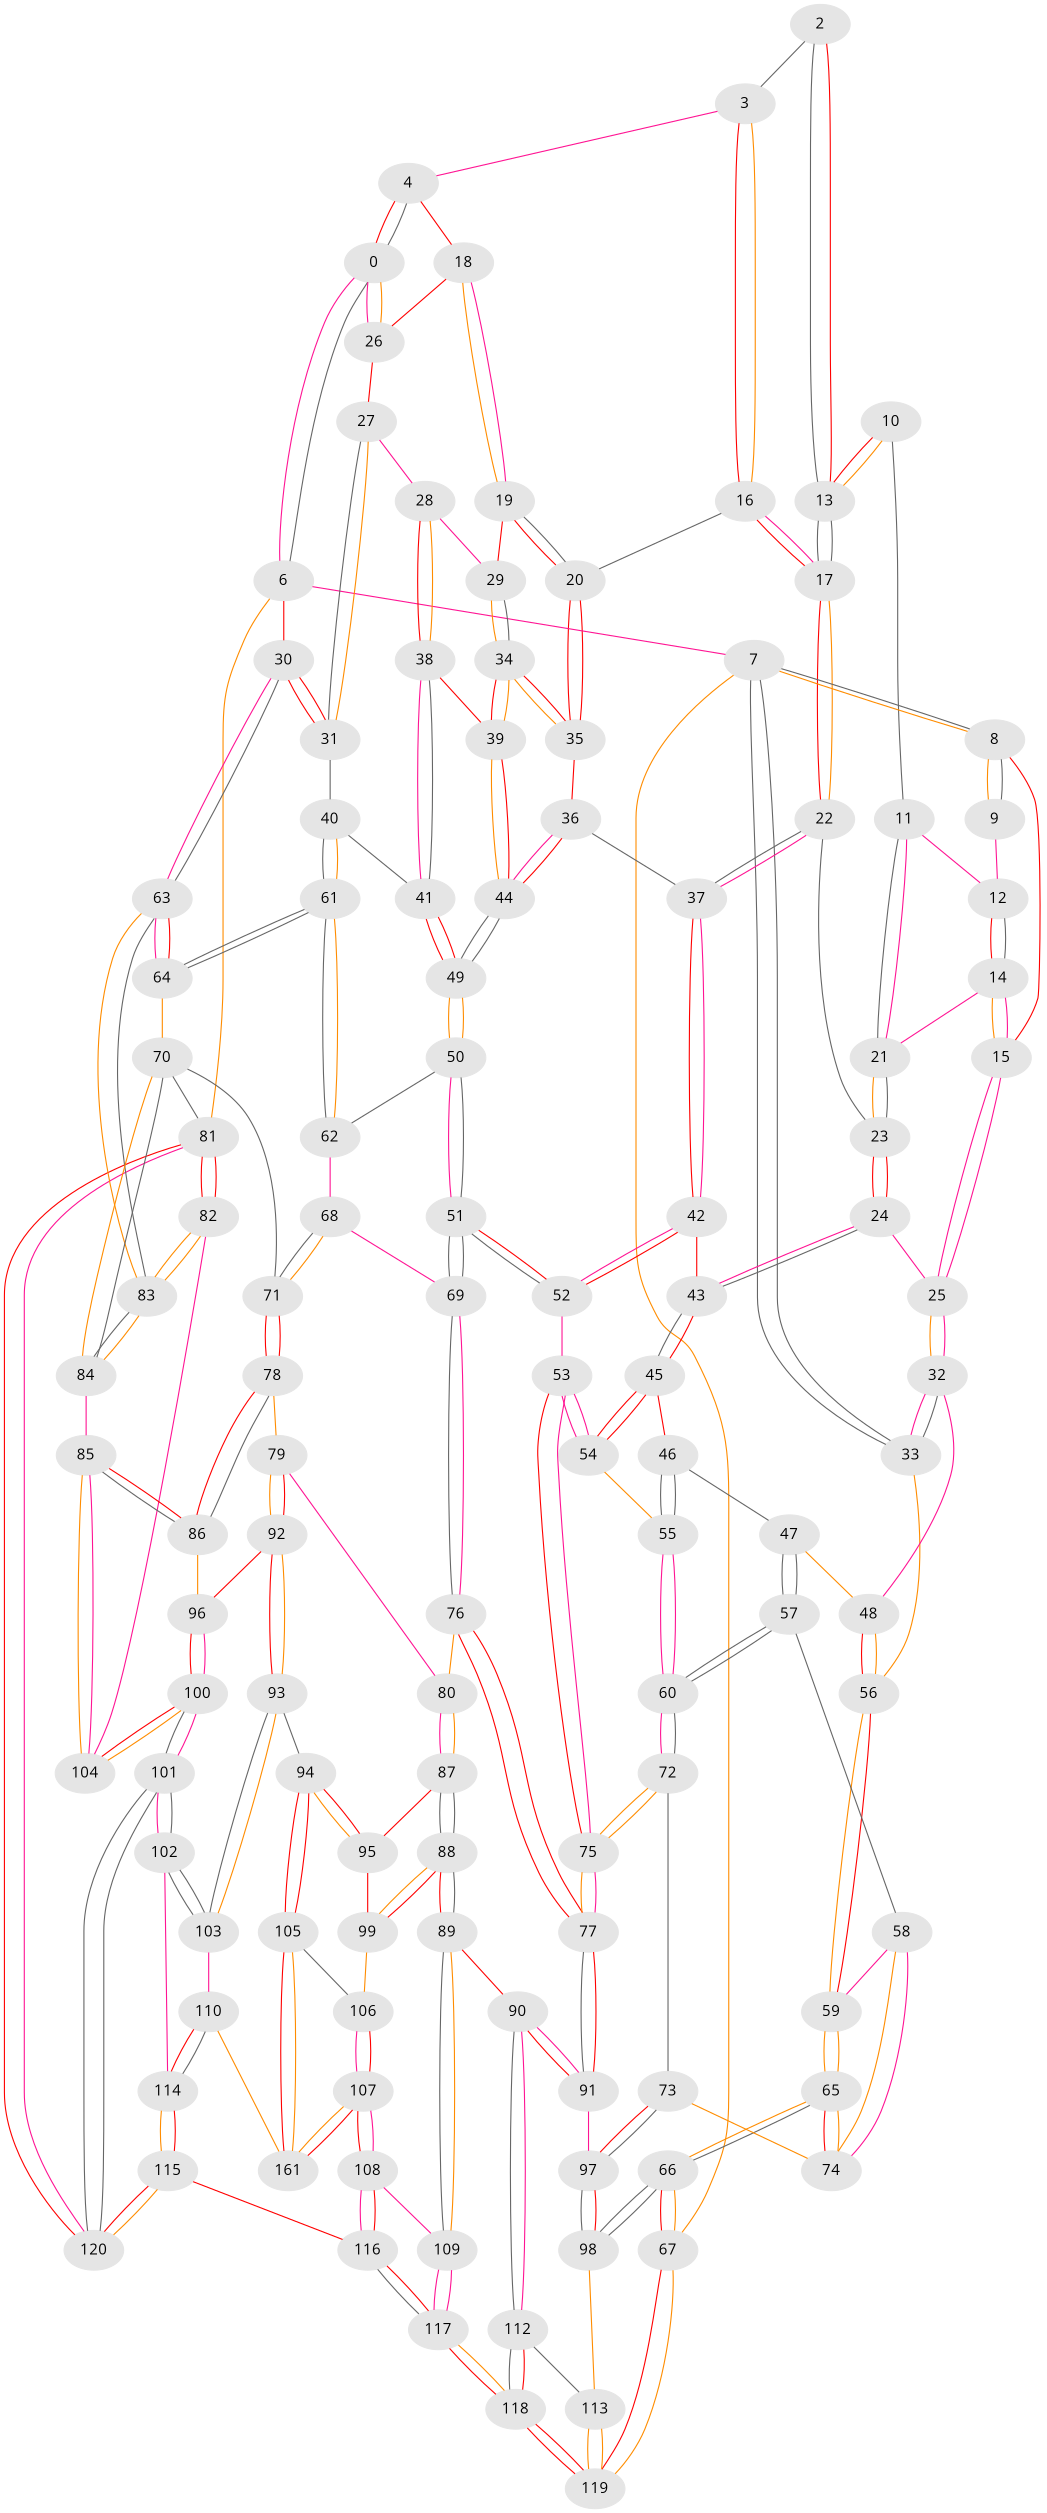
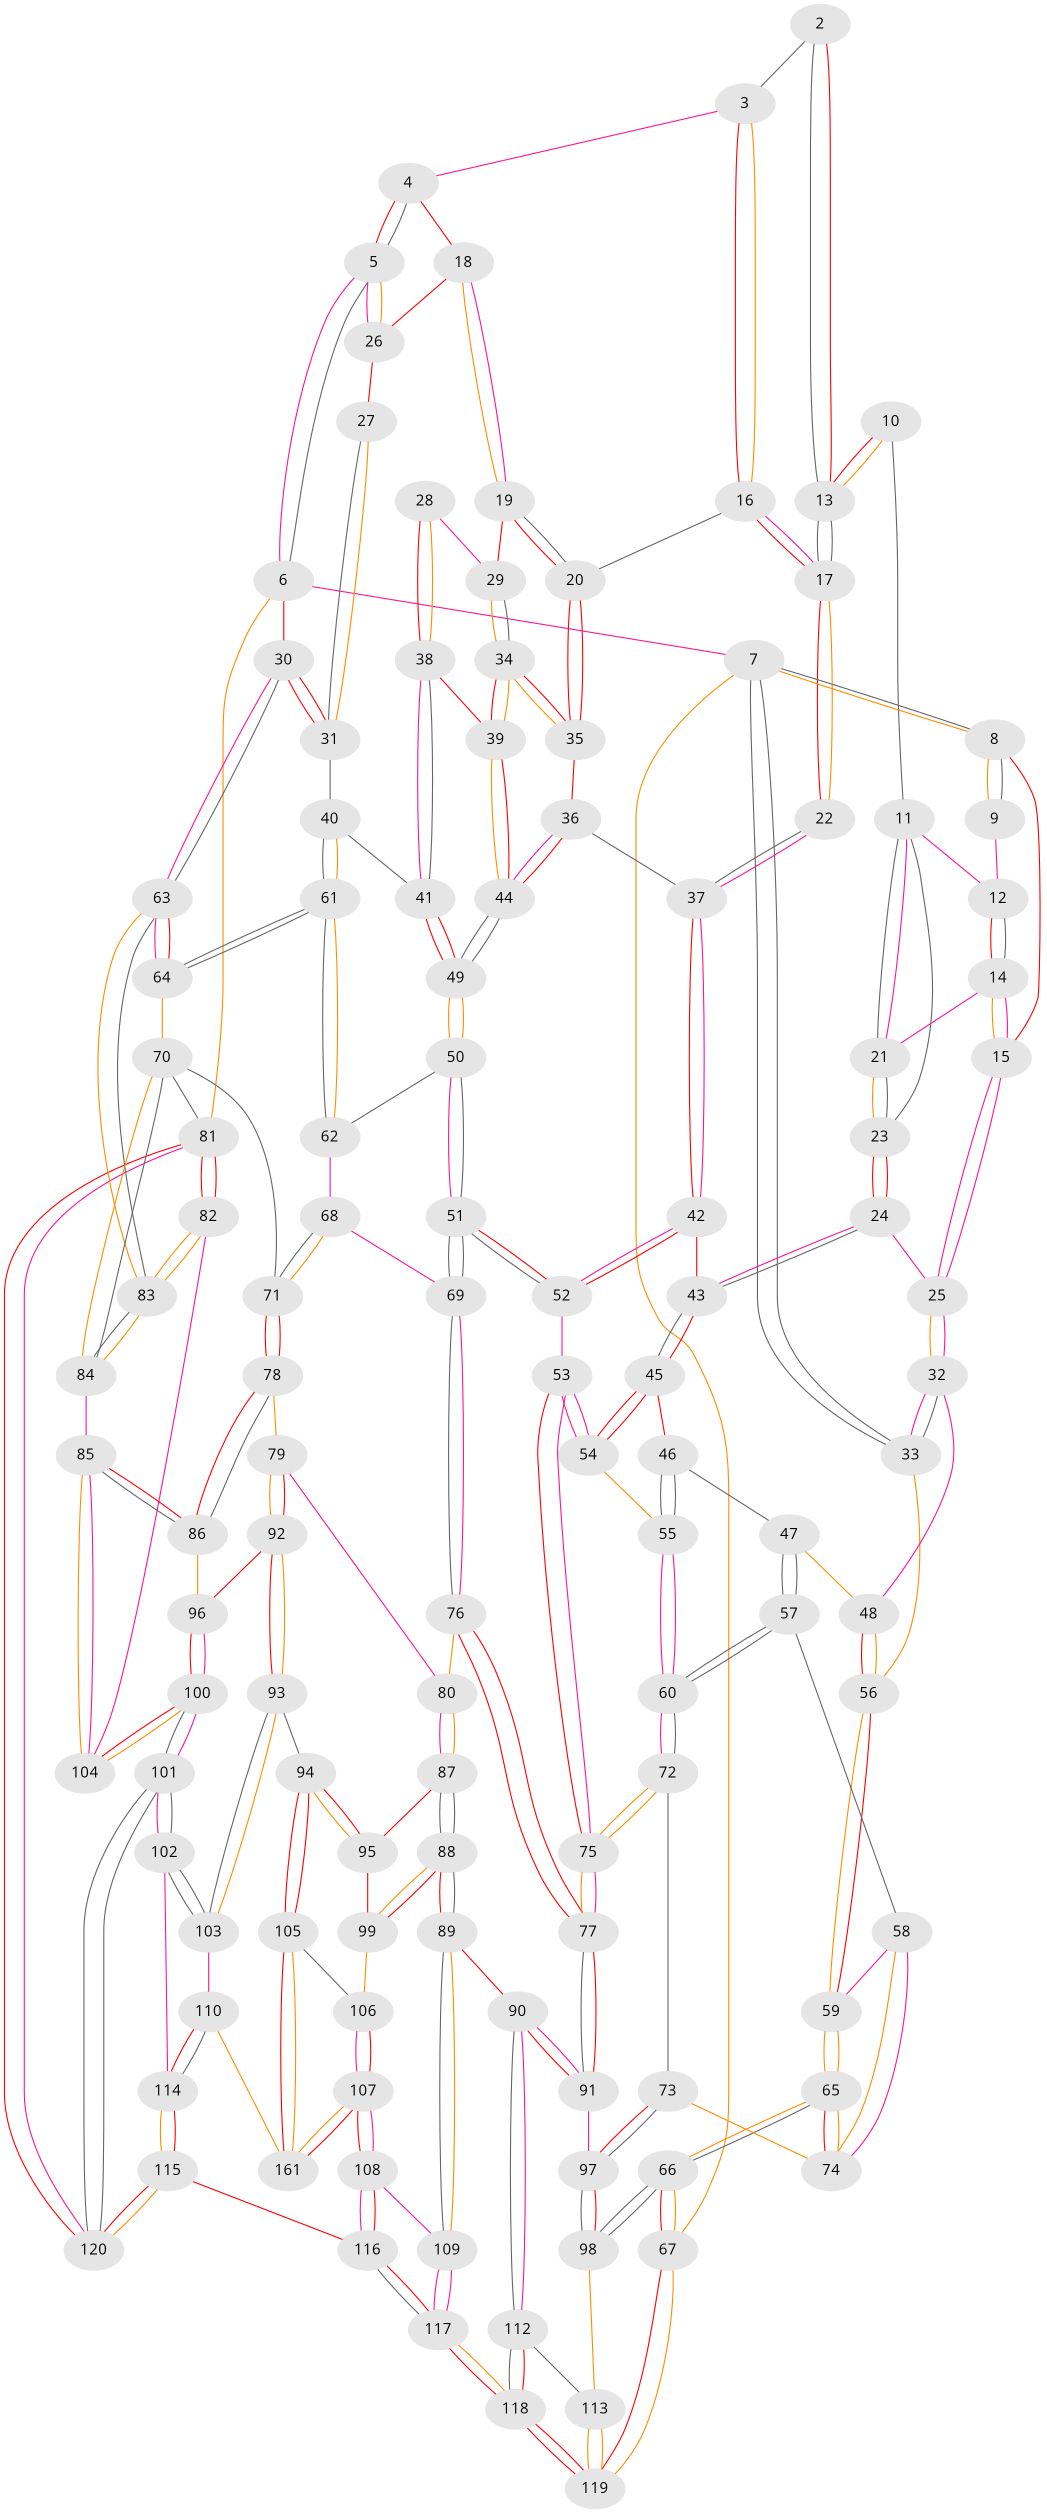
node "0": label "0" -> "5"
edge "27" -- "28": removed
edge "22" -- "23": now "11" -- "23"
